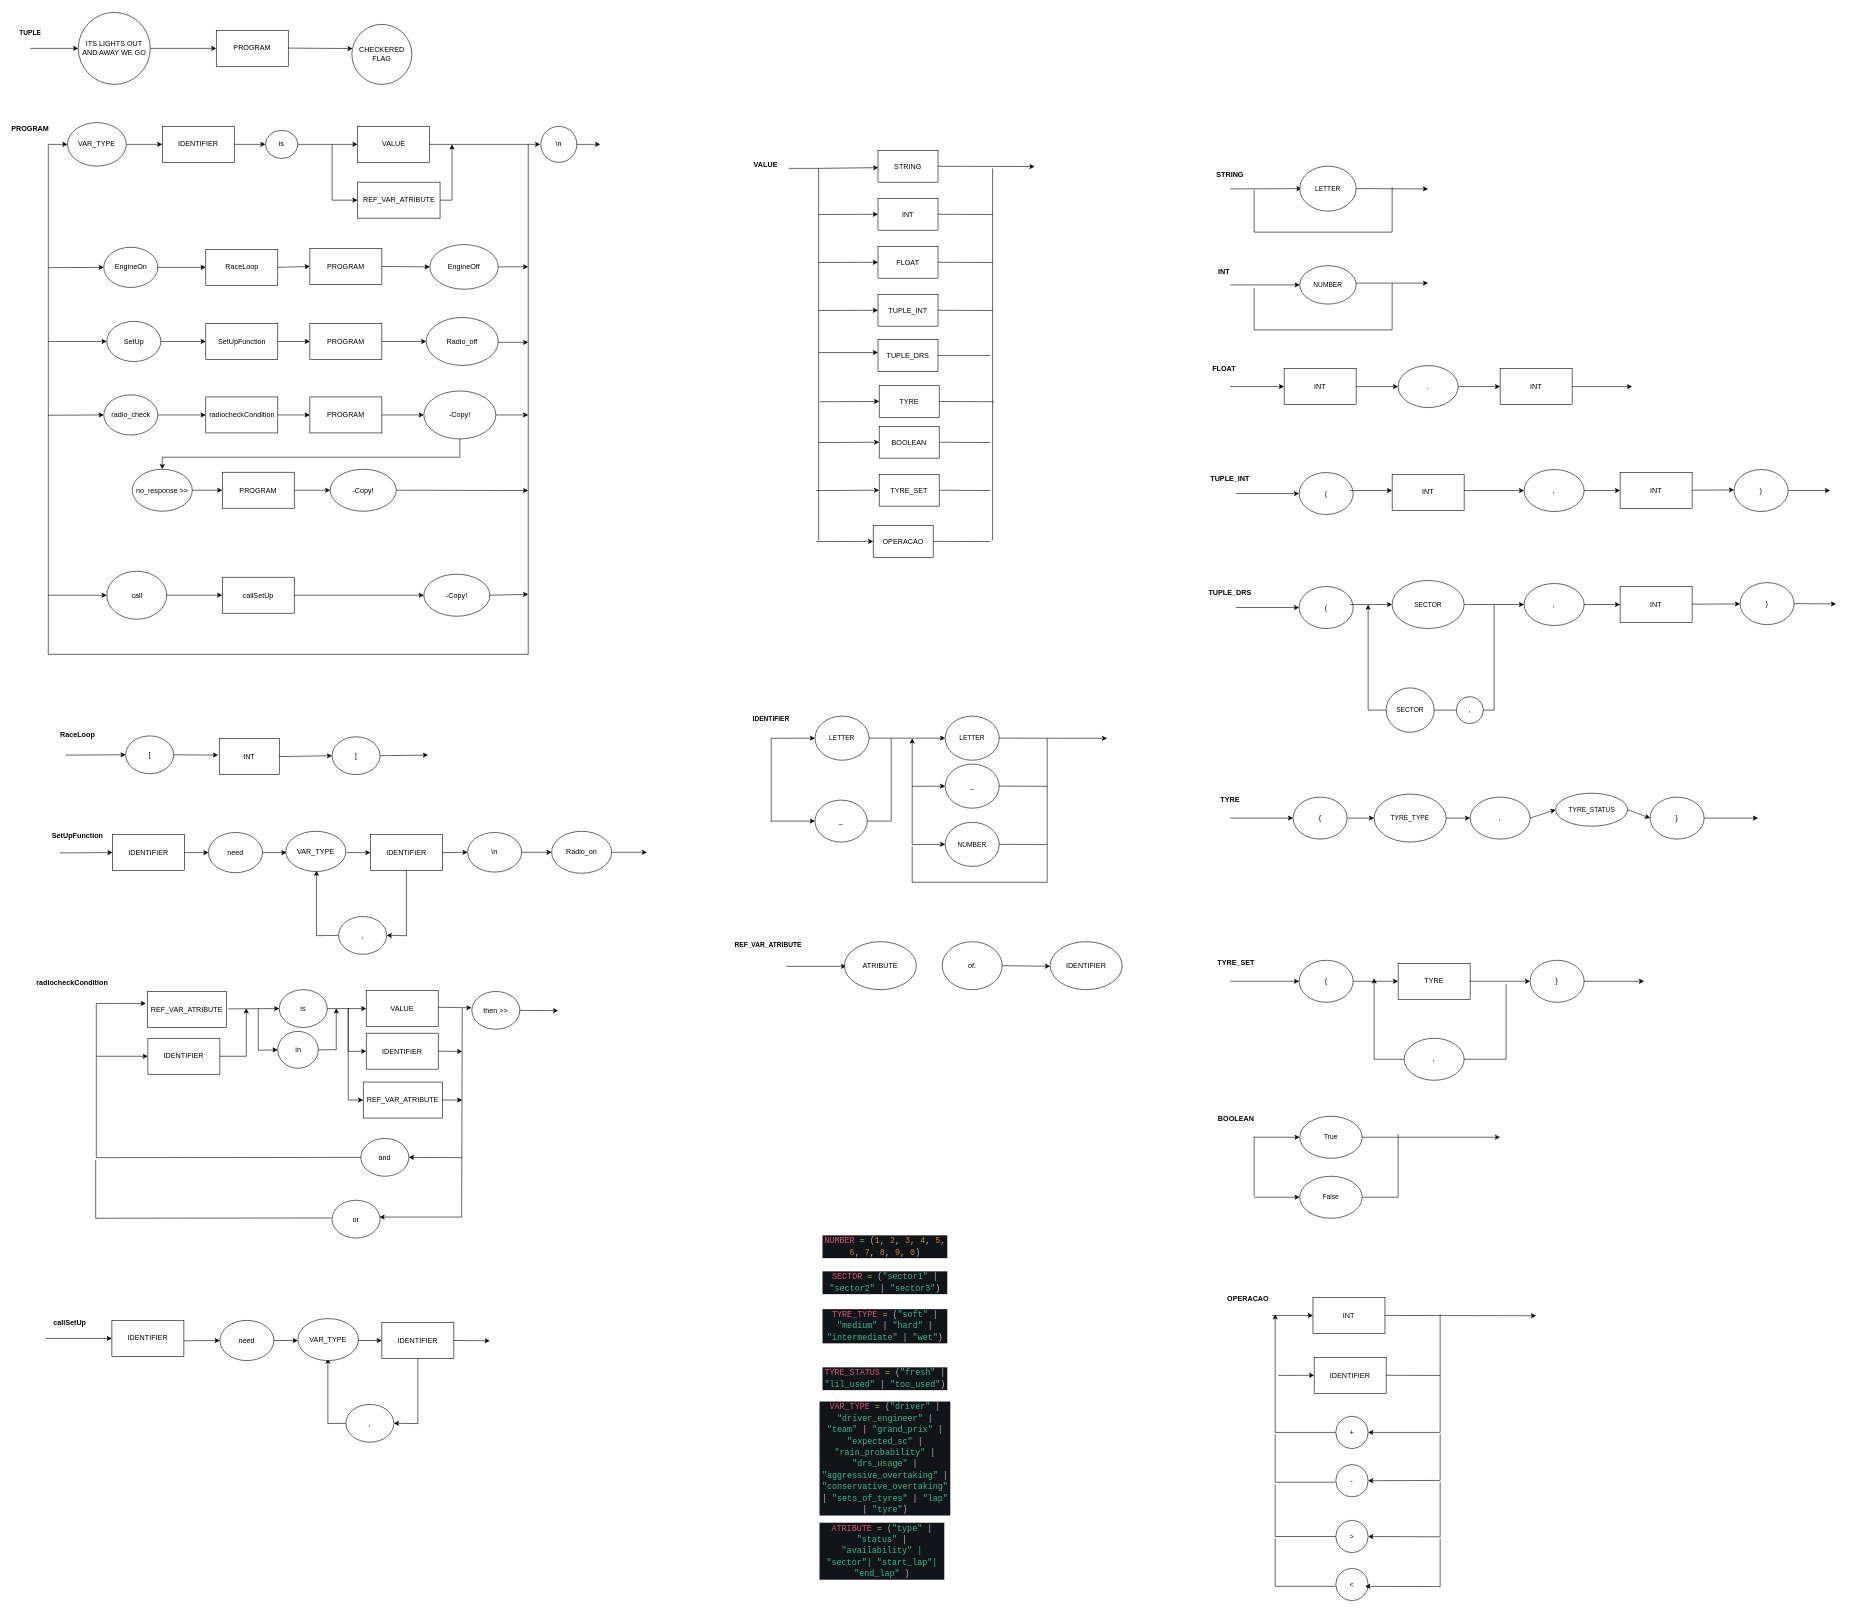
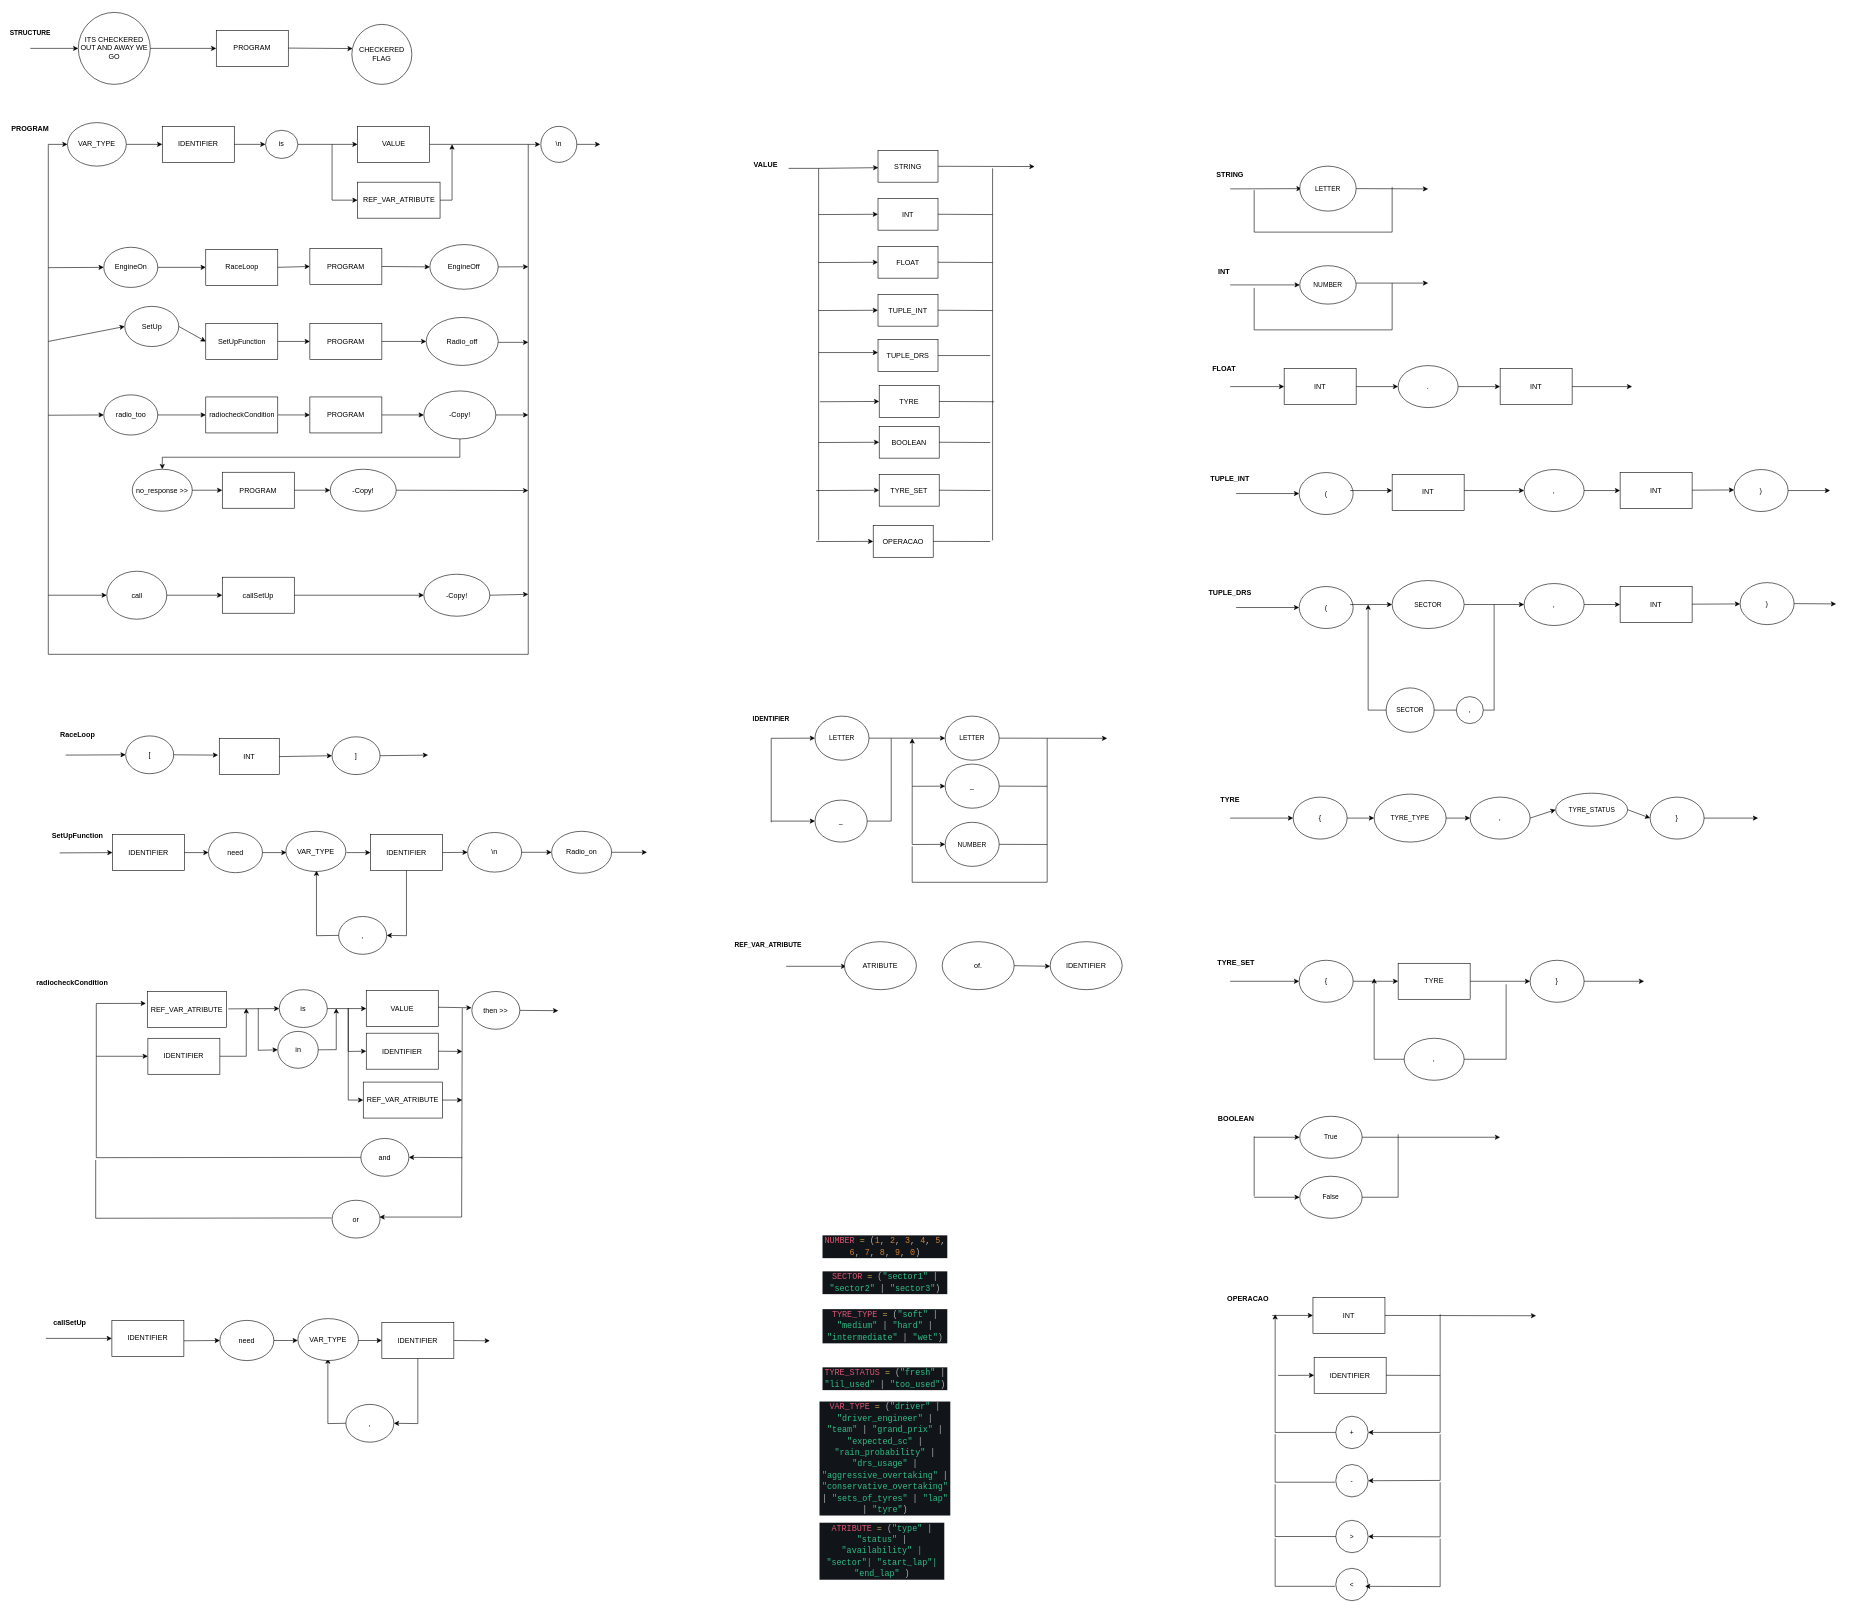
node "TUPLE": label "TUPLE" -> "STRUCTURE"
node "ITS LIGHTS OUT AND AWAY WE GO": label "ITS LIGHTS OUT AND AWAY WE GO" -> "ITS CHECKERED OUT AND AWAY WE GO"
node "SetUp": moved (134, 341) -> (152, 326)
node "radio_check": label "radio_check" -> "radio_too"
node "of.": size 60x48 -> 72x48
